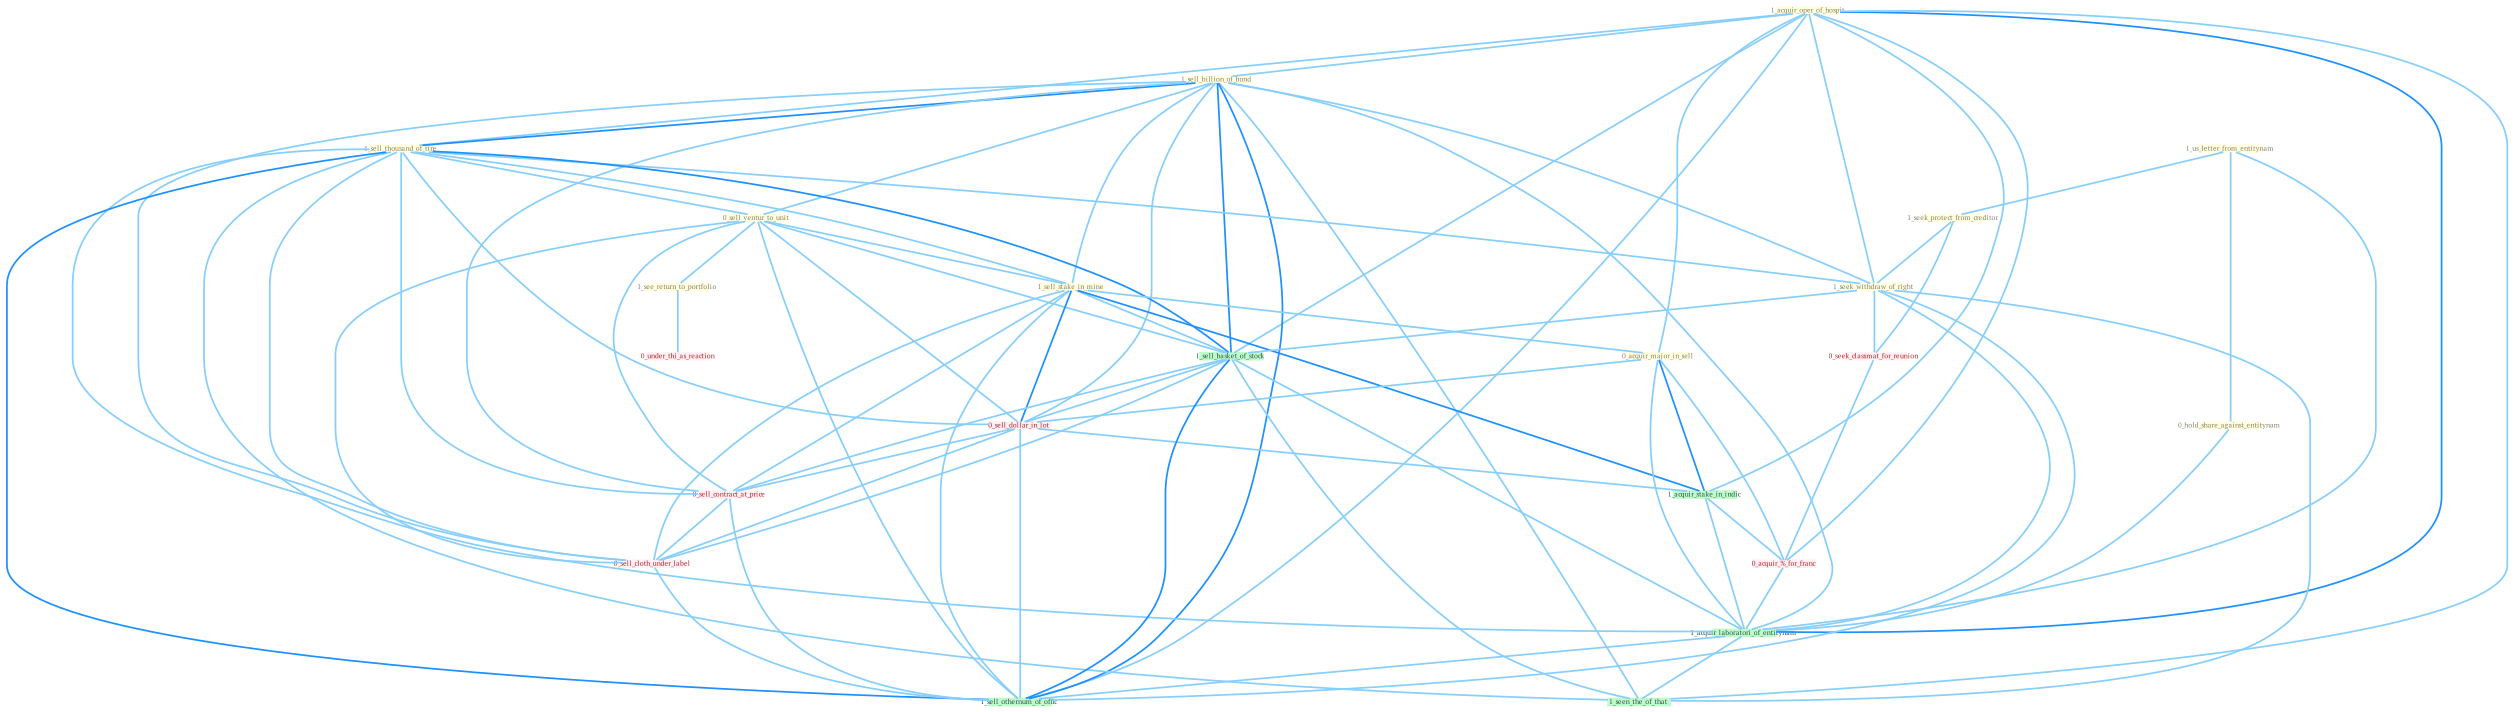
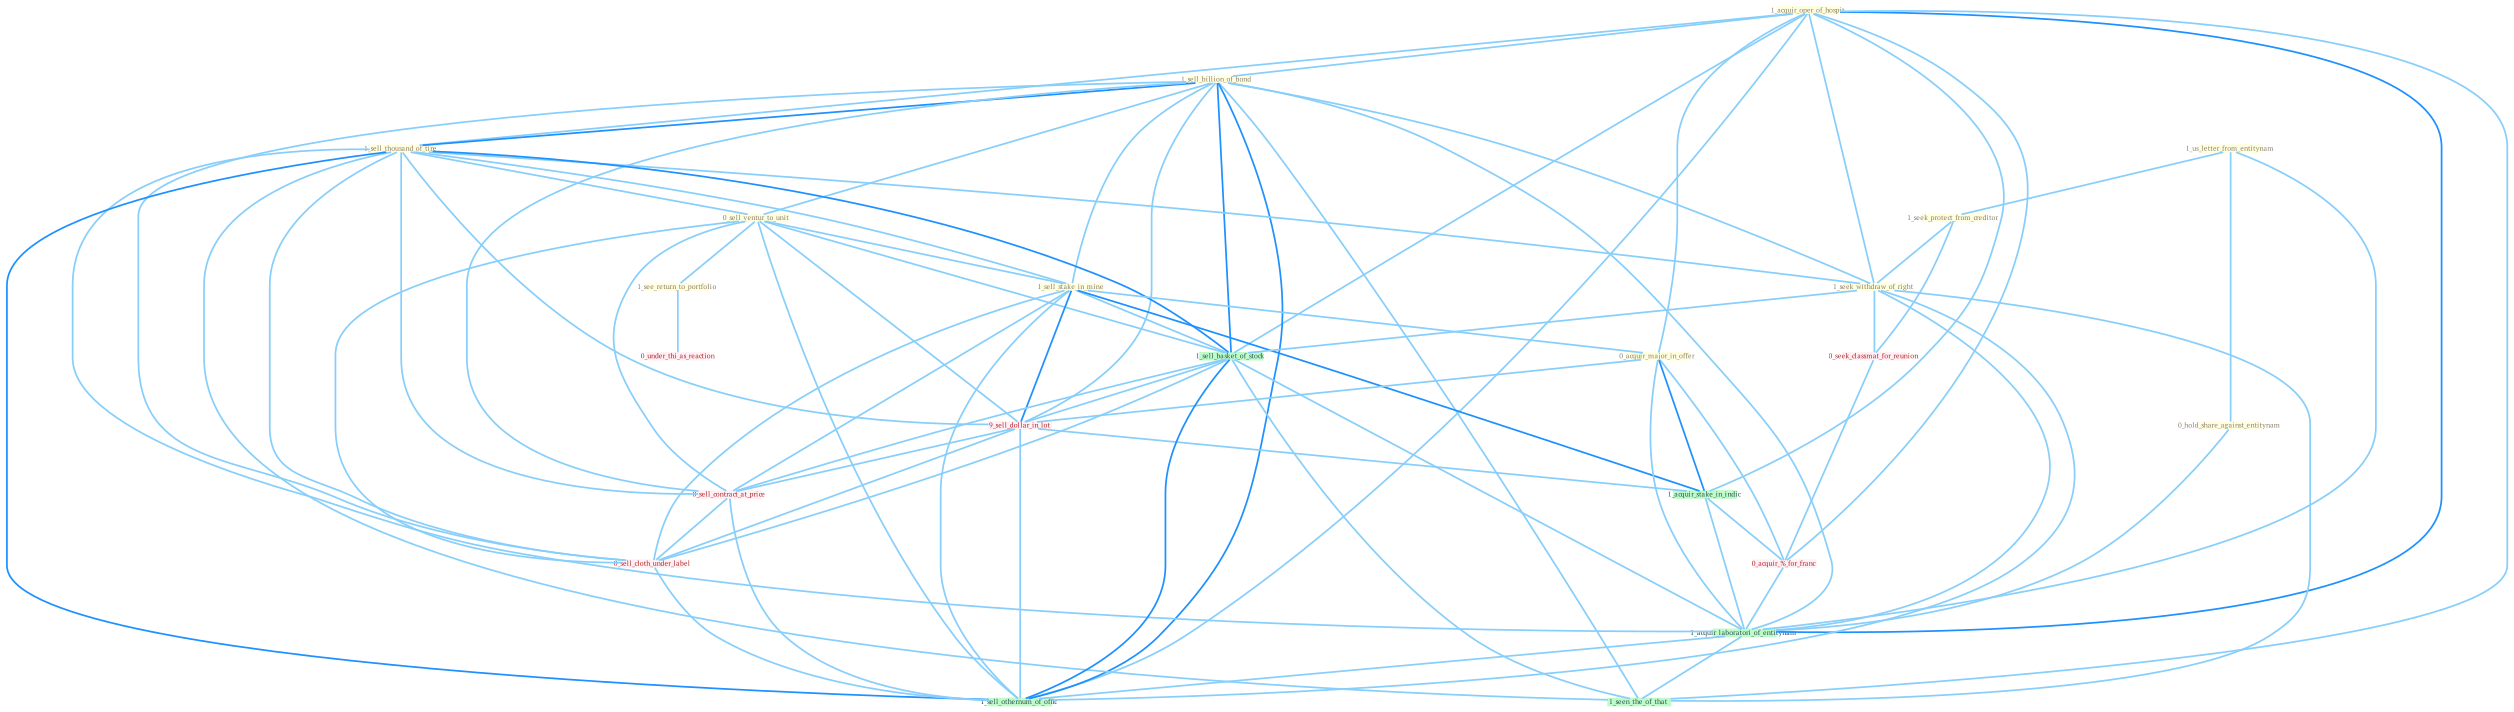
node "0_acquir_major_in_sell": label "0_acquir_major_in_sell" -> "0_acquir_major_in_offer"
node "0_sell_dollar_in_lot": label "0_sell_dollar_in_lot" -> "9_sell_dollar_in_lot"
